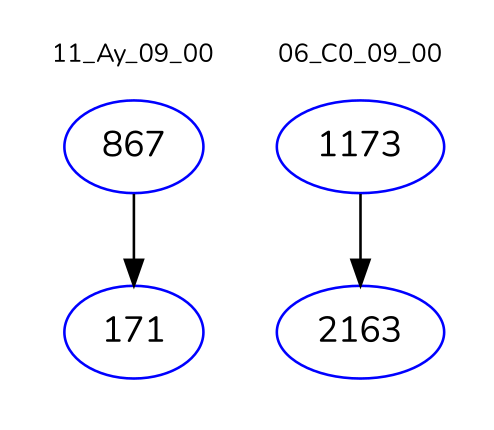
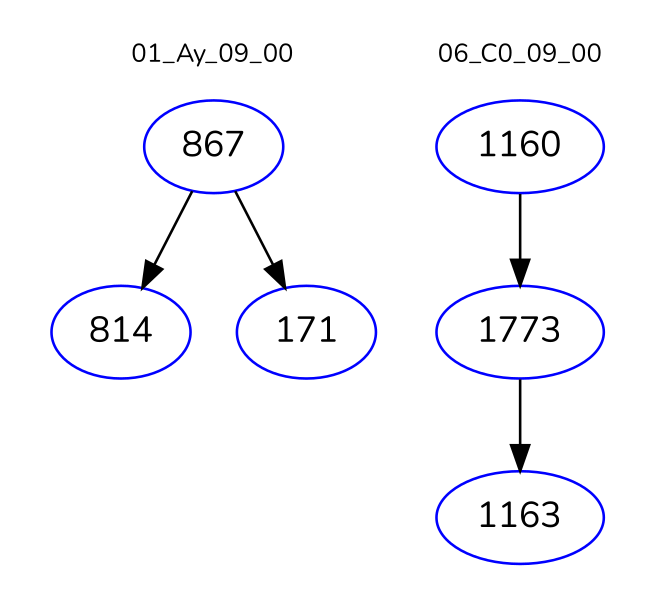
cluster "11_Ay_09_00": label "11_Ay_09_00" -> "01_Ay_09_00"
node "1173": label "1173" -> "1773"
node "1160": added
node "814": added
node "2163": label "2163" -> "1163"
